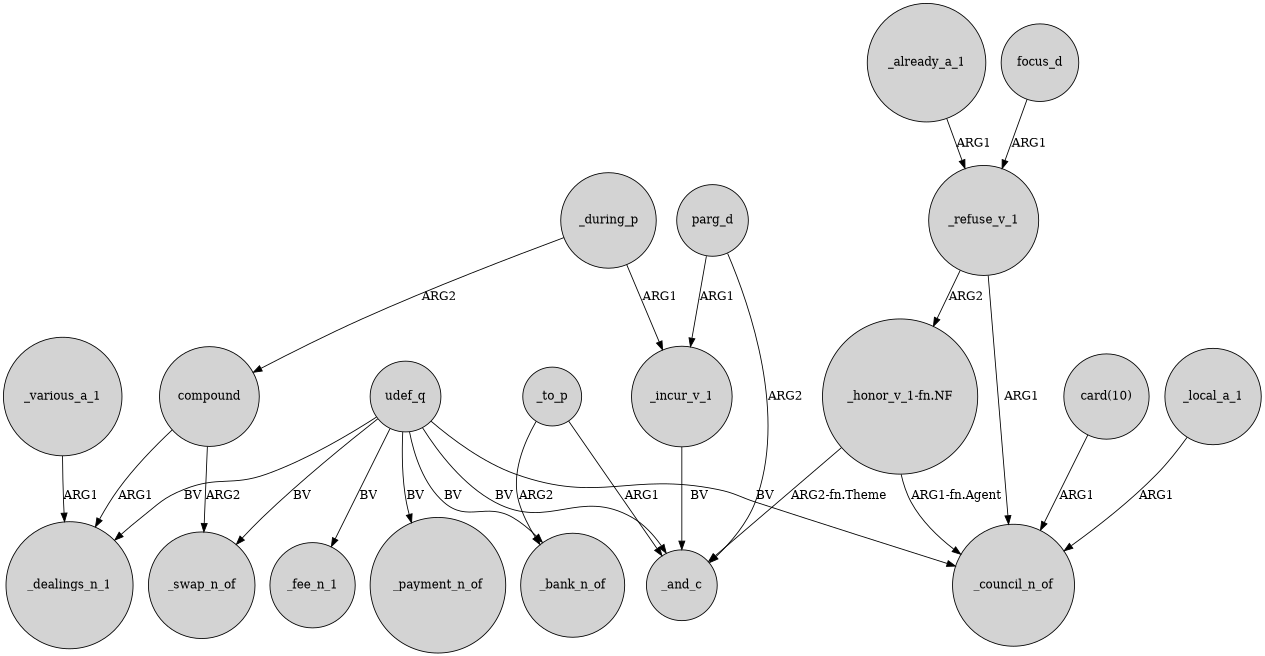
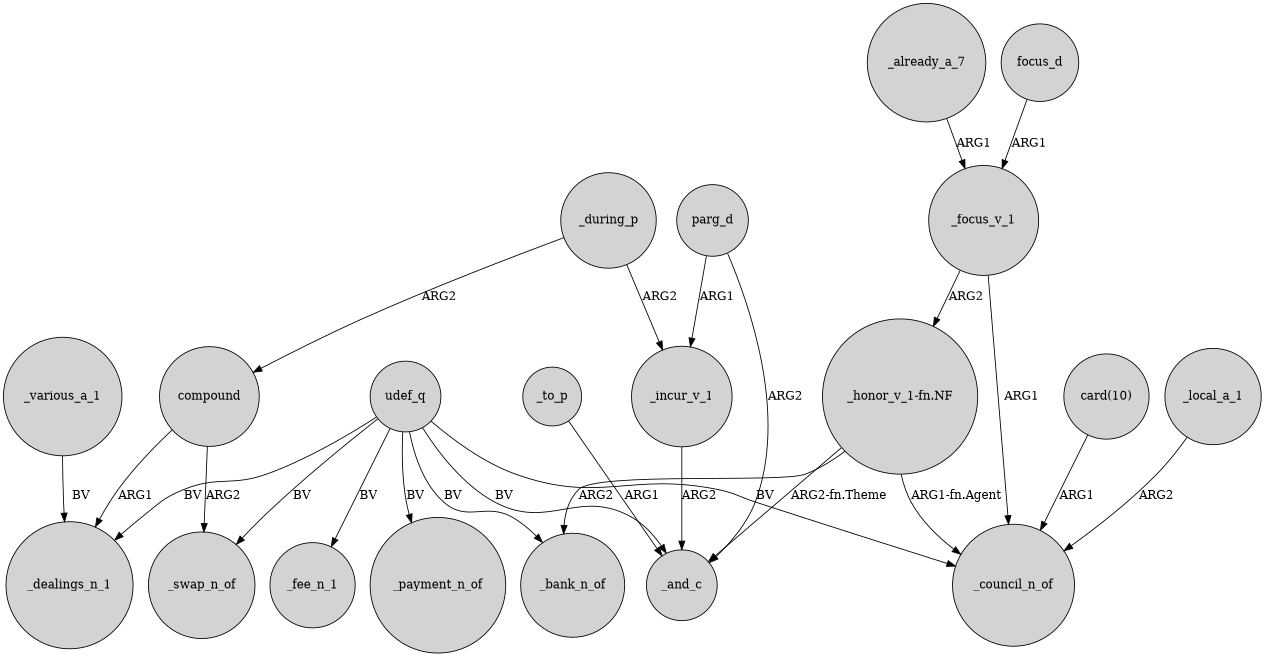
node "_already_a_1": label "_already_a_1" -> "_already_a_7"
node "_refuse_v_1": label "_refuse_v_1" -> "_focus_v_1"
edge "_during_p" -> "_incur_v_1": label "ARG1" -> "ARG2"
edge "_to_p" -> "_bank_n_of": now "_honor_v_1-fn.NF" -> "_bank_n_of"
edge "_various_a_1" -> "_dealings_n_1": label "ARG1" -> "BV"
edge "_incur_v_1" -> "_and_c": label "BV" -> "ARG2"
edge "_local_a_1" -> "_council_n_of": label "ARG1" -> "ARG2"
